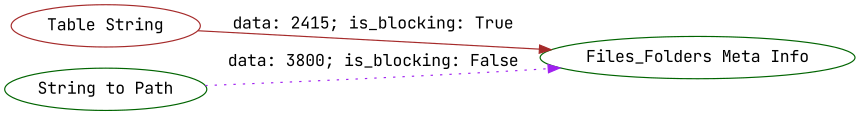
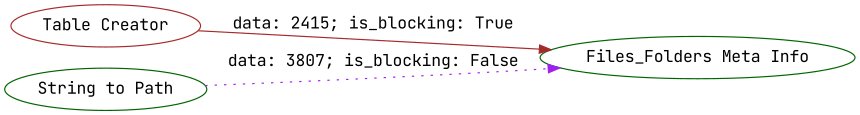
node "Table String": label "Table String" -> "Table Creator"
edge "String to Path" -> "Files_Folders Meta Info": label "data: 3800; is_blocking: False" -> "data: 3807; is_blocking: False"
